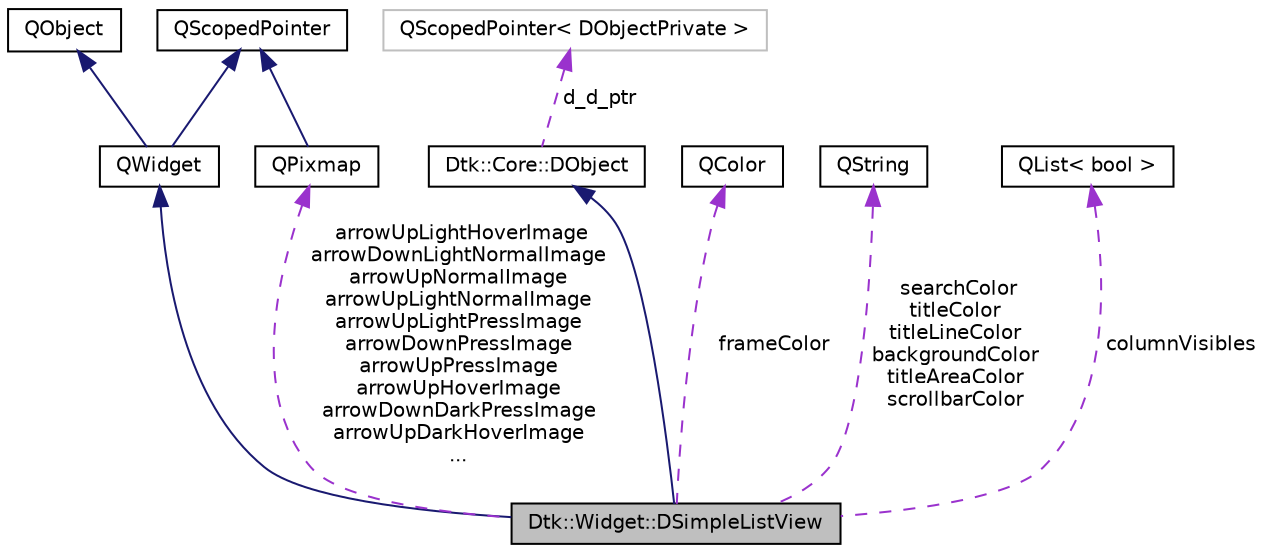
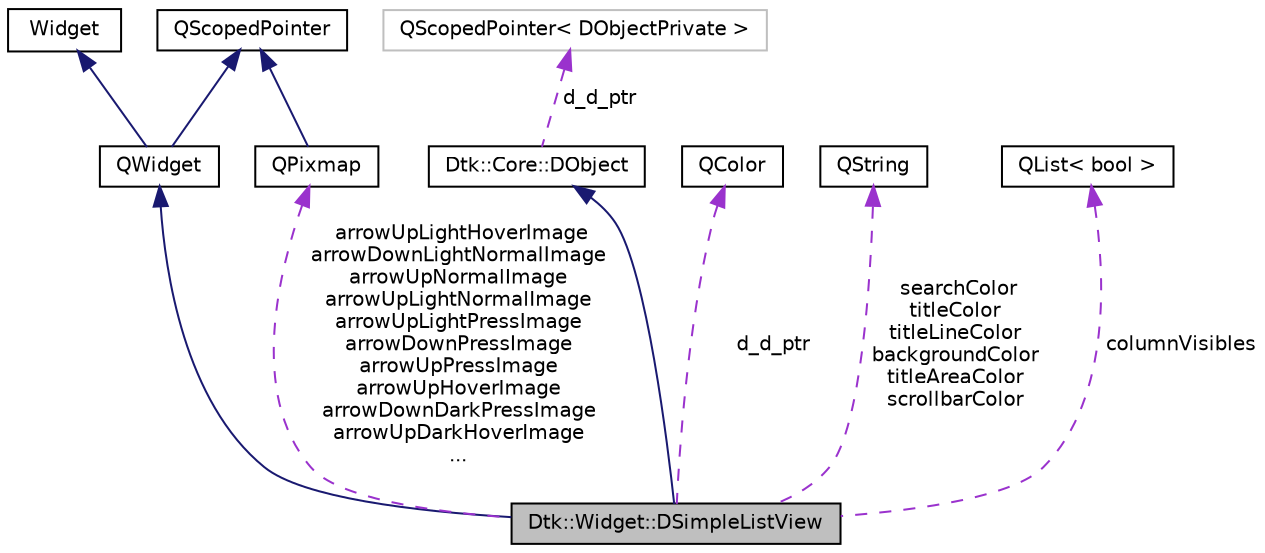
node "QObject": label "QObject" -> "Widget"
edge "Dtk::Widget::DSimpleListView" -> "QColor": label " frameColor" -> " d_d_ptr"
